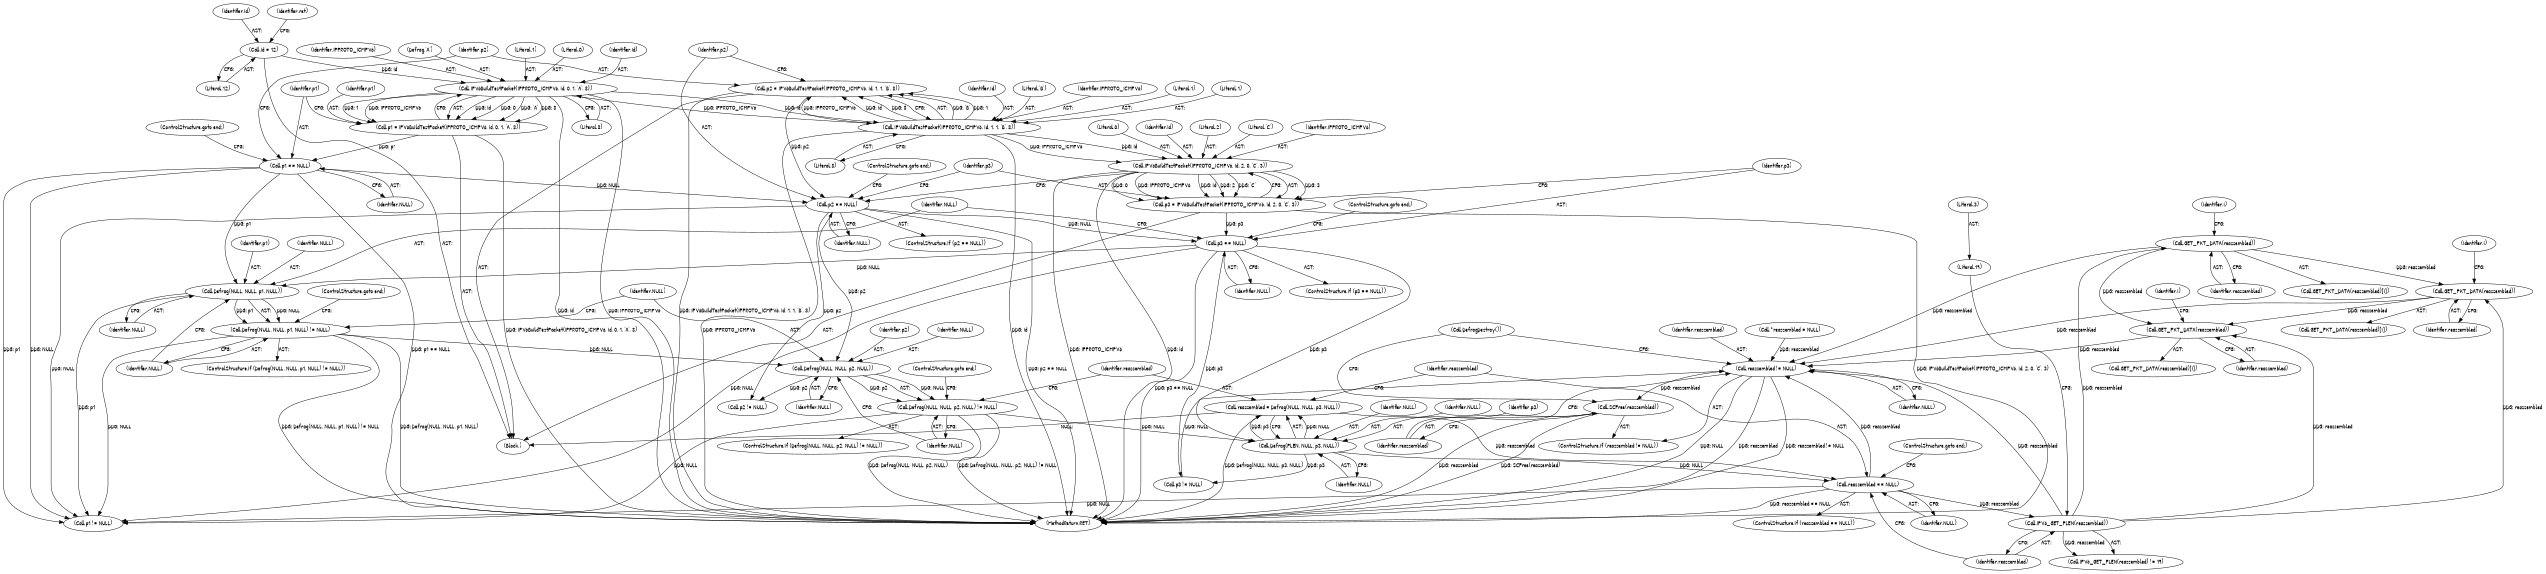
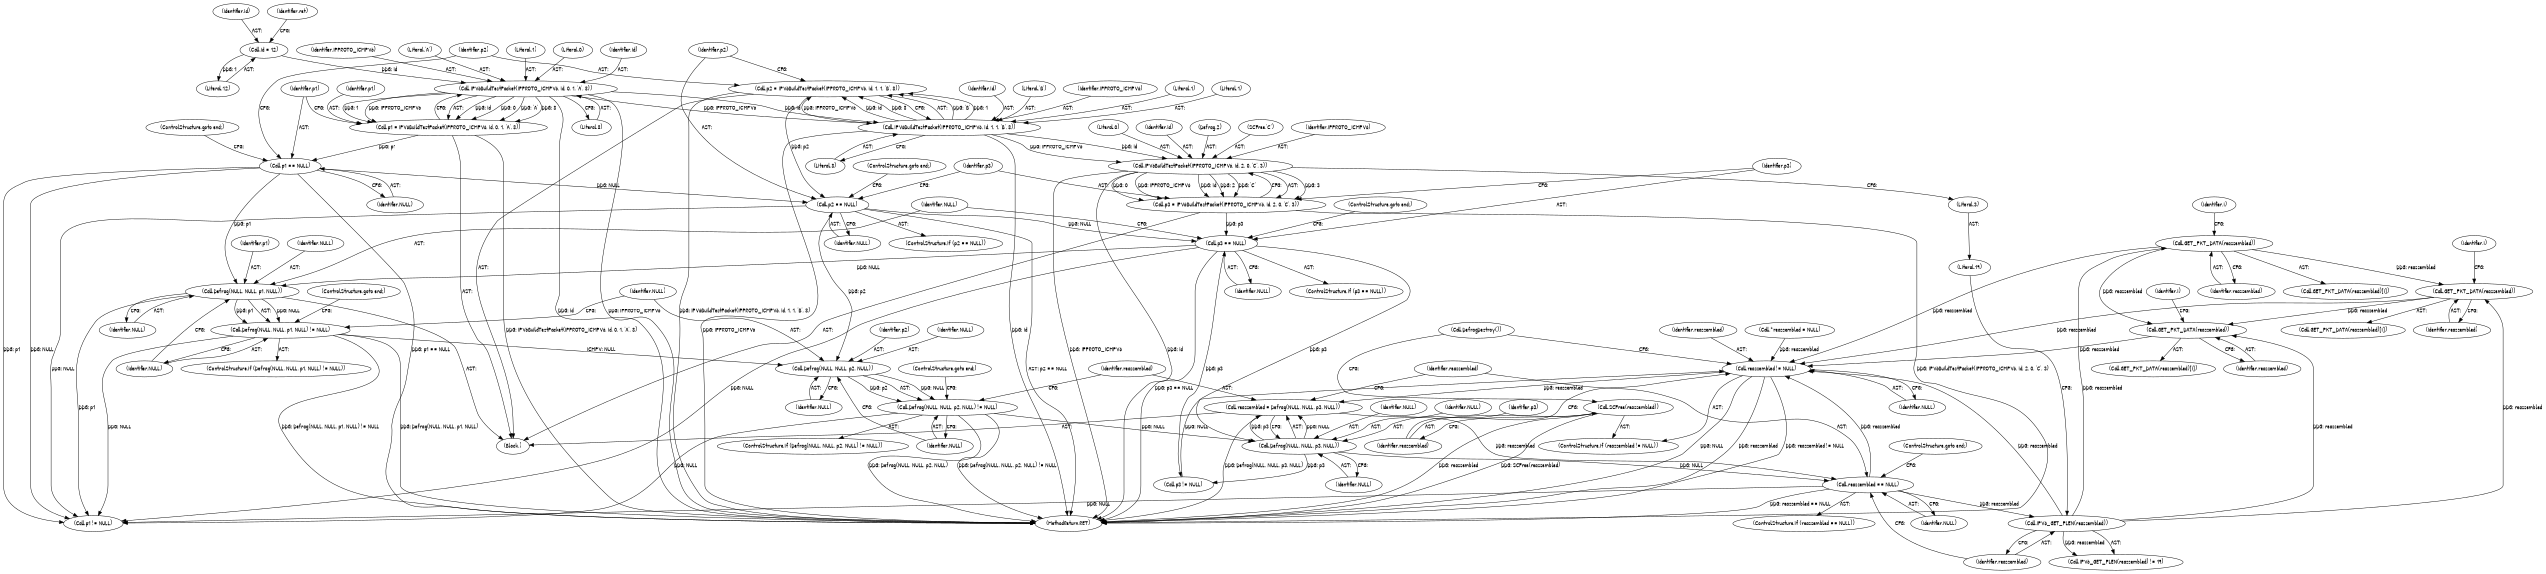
node "(Defrag,'A')": label "(Defrag,'A')" -> "(Literal,'A')"
edge "(Call,id = 12)" -> "(Literal,12)": label "CFG: " -> "DDG: 1"
node "(Literal,2)": label "(Literal,2)" -> "(Defrag,2)"
node "(Literal,'C')": label "(Literal,'C')" -> "(SCFree,'C')"
edge "(Call,IPV6BuildTestPacket(IPPROTO_ICMPV6, id, 2, 0, 'C', 3))" -> "(Call,p2 == NULL)": now "(Call,IPV6BuildTestPacket(IPPROTO_ICMPV6, id, 2, 0, 'C', 3))" -> "(Literal,3)"
edge "(Call,id = 12)" -> "(Block,)": now "(Call,Defrag(NULL, NULL, p1, NULL))" -> "(Block,)"
edge "(Call,Defrag(NULL, NULL, p1, NULL) != NULL)" -> "(Call,Defrag(NULL, NULL, p2, NULL))": label "DDG: NULL" -> "ICMPV: NULL"
edge "(Call,p2 == NULL)" -> "(MethodReturn,RET)": label "DDG: p2 == NULL" -> "AST: p2 == NULL"
edge "(Call,reassembled != NULL)" -> "(Call,SCFree(reassembled))": now "(Call,reassembled != NULL)" -> "(Call,reassembled = Defrag(NULL, NULL, p3, NULL))"
node "(Call,p2 != NULL)": removed
edge "(Call,reassembled = Defrag(NULL, NULL, p3, NULL))" -> "(Block,)": label "NULL: " -> "AST: "
node "(Call,Defrag(PLEN, NULL, p3, NULL))": label "(Call,Defrag(PLEN, NULL, p3, NULL))" -> "(Call,Defrag(NULL, NULL, p3, NULL))"
